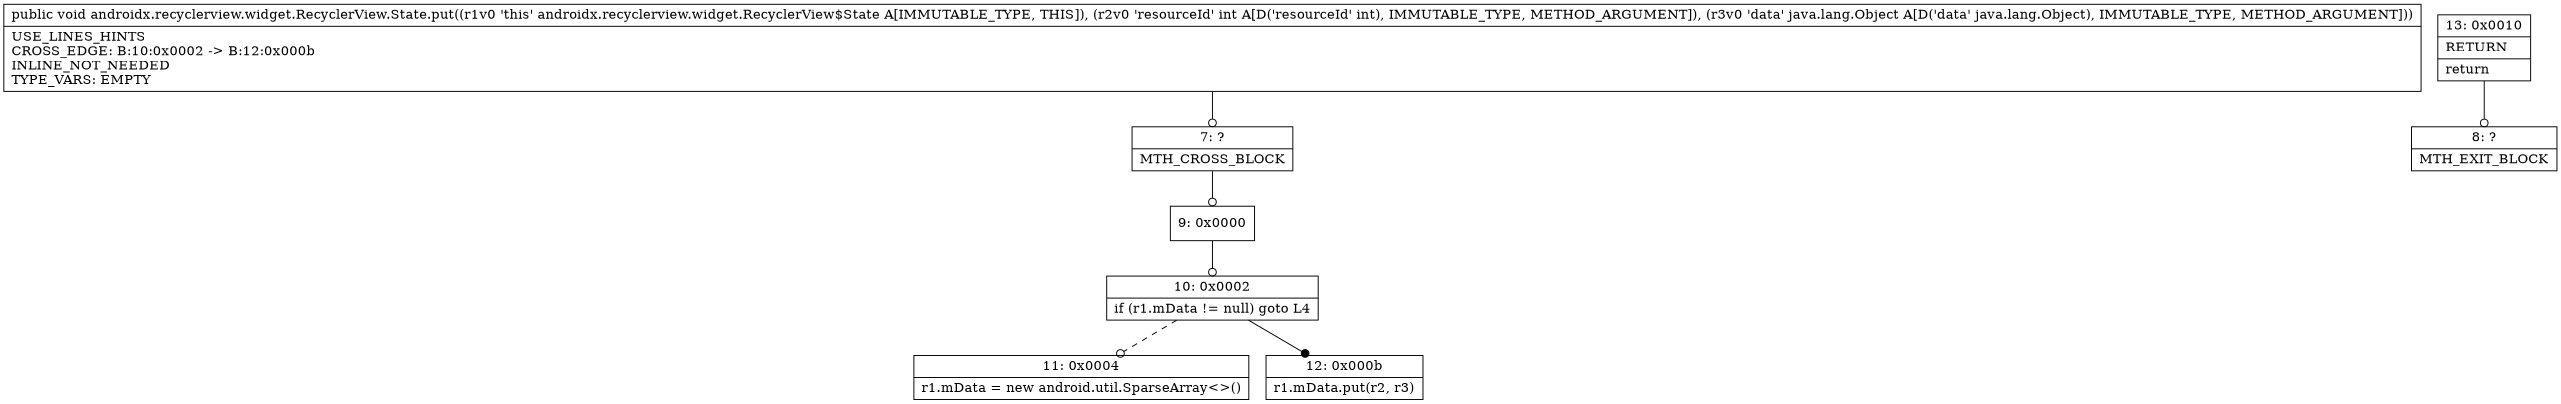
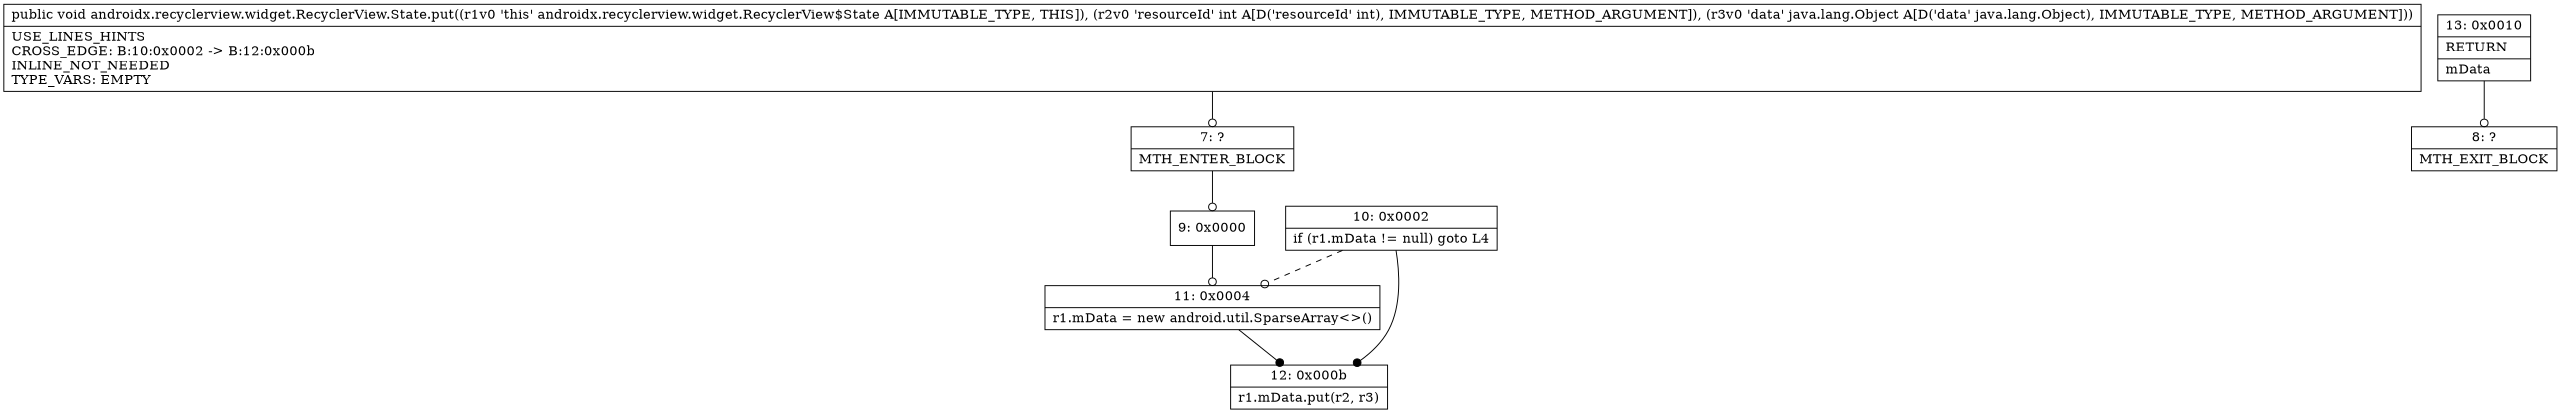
node "13: 0x0010": text "return" -> "mData"
node "7: ?": text "MTH_CROSS_BLOCK" -> "MTH_ENTER_BLOCK"
edge "9: 0x0000" -> "10: 0x0002": now "9: 0x0000" -> "11: 0x0004"
edge "11: 0x0004" -> "12: 0x000b": added
